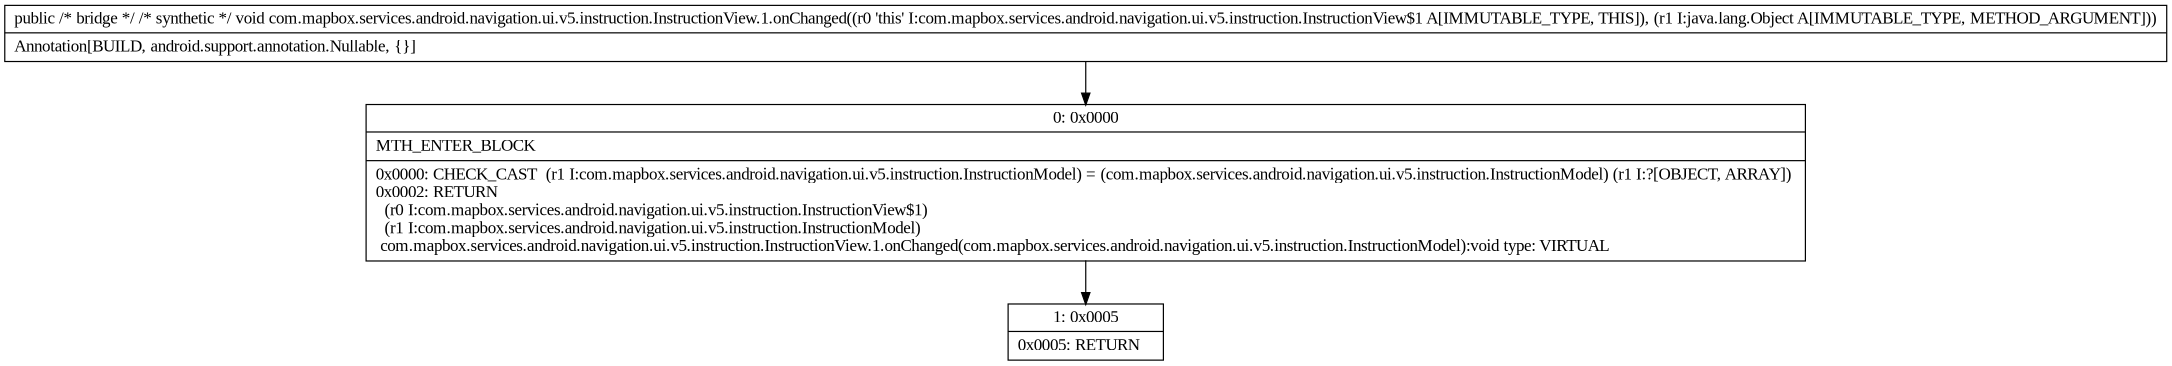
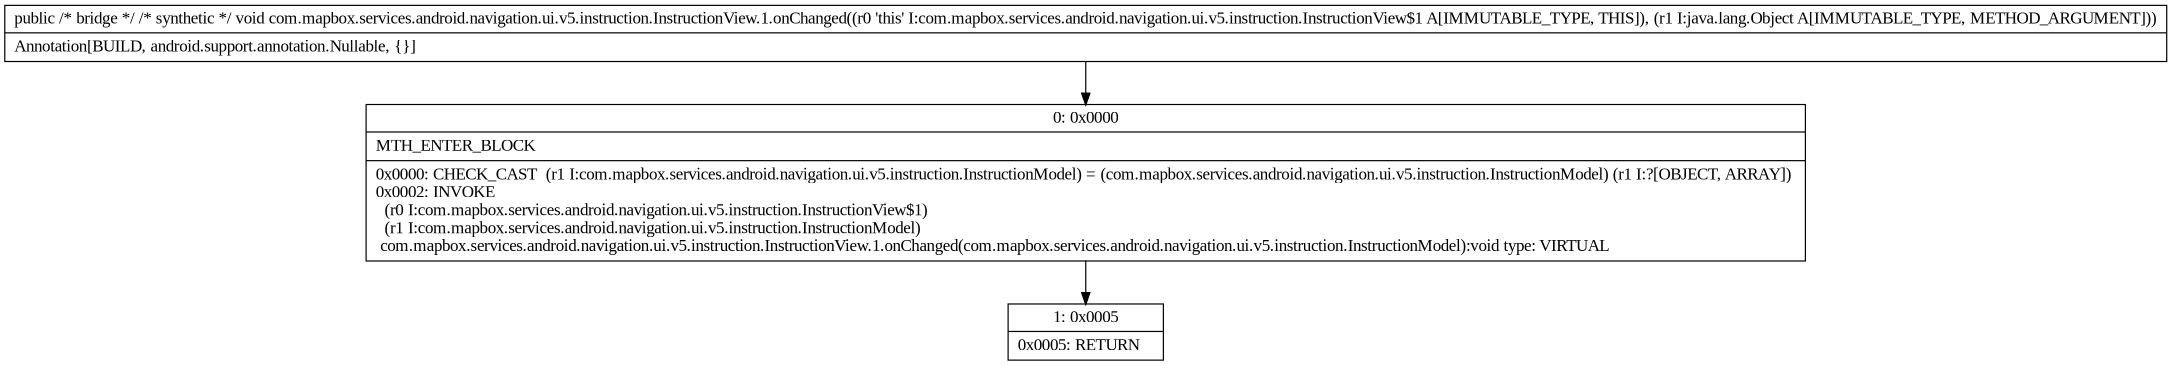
node "0: 0x0000": text "0x0002: RETURN" -> "0x0002: INVOKE"
